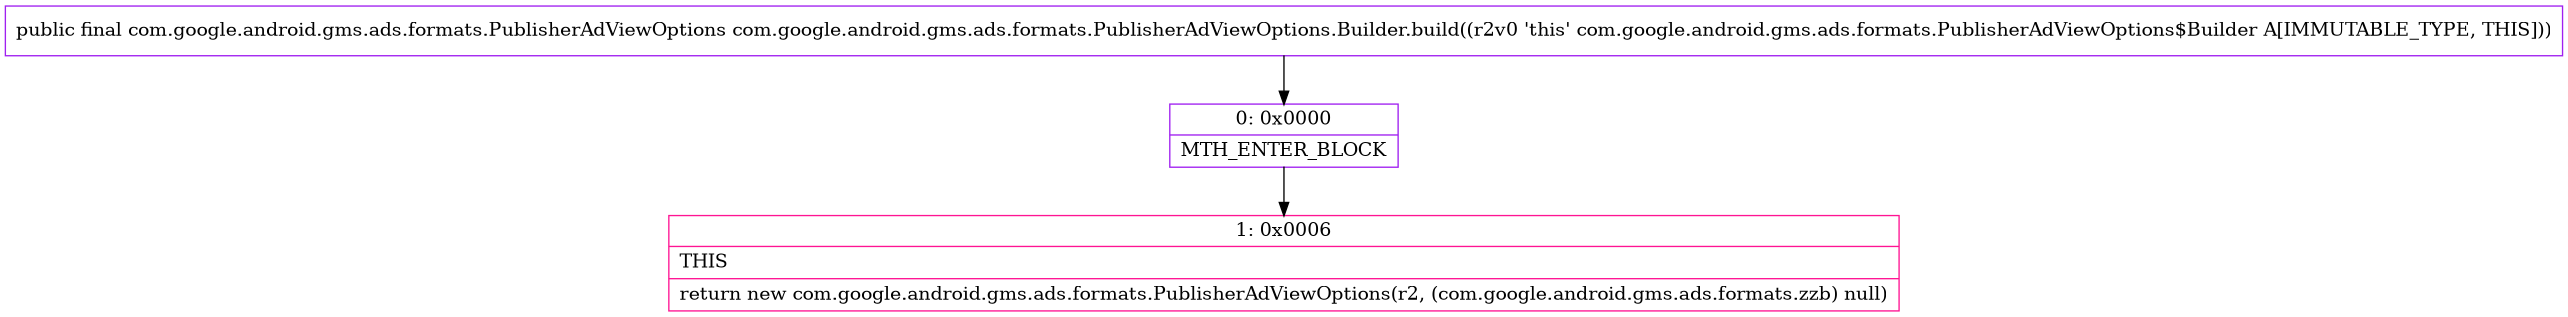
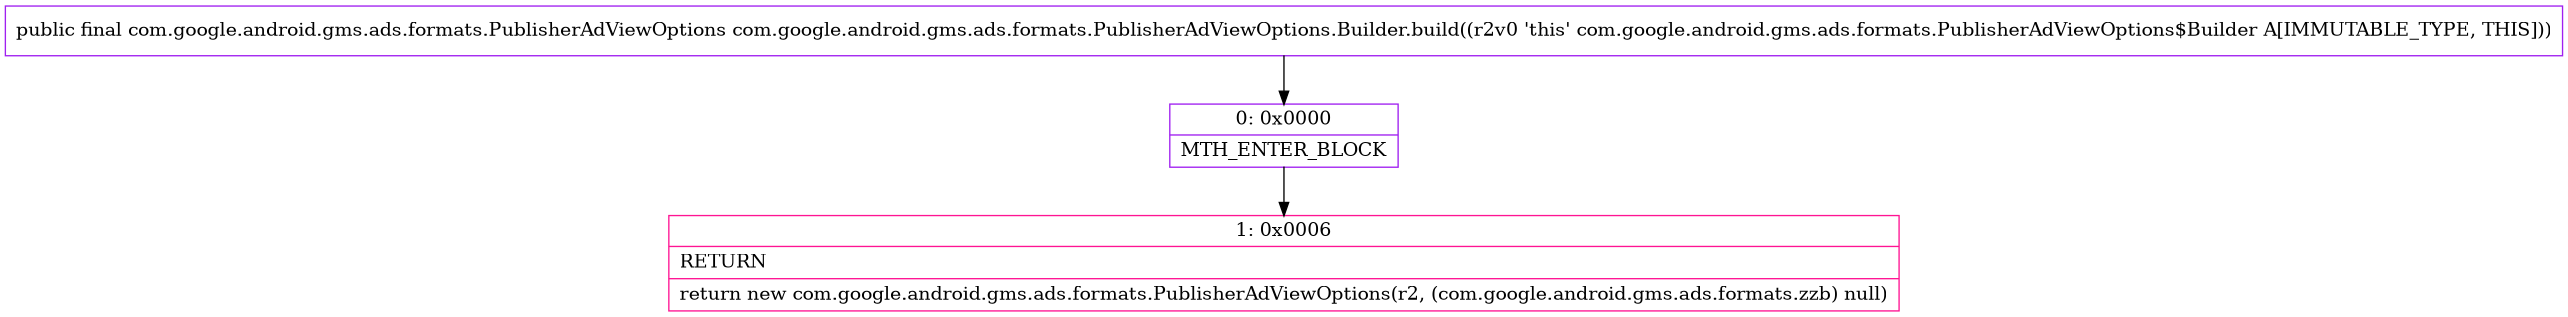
node "1: 0x0006": text "THIS" -> "RETURN"
